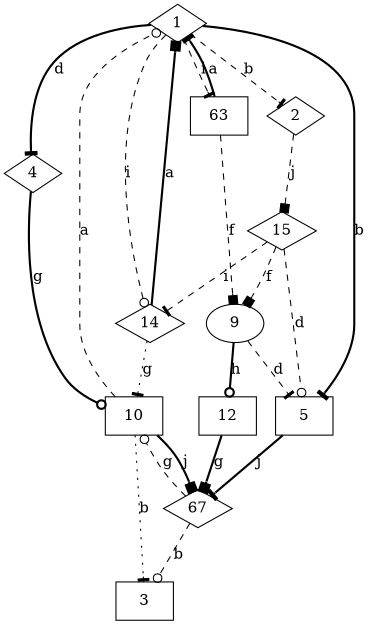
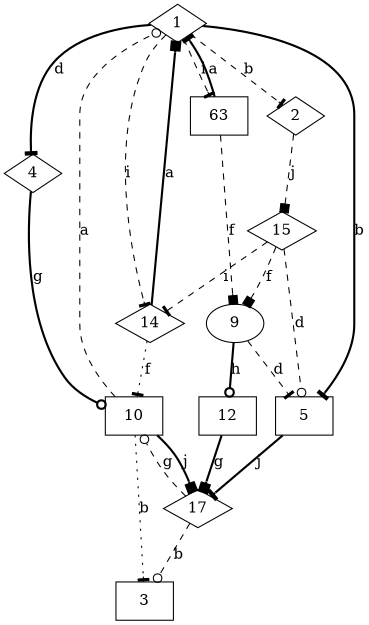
edge "1" -> "14": arrowhead odot -> tee
edge "14" -> "10": label "g" -> "f"
node "67": label "67" -> "17"
